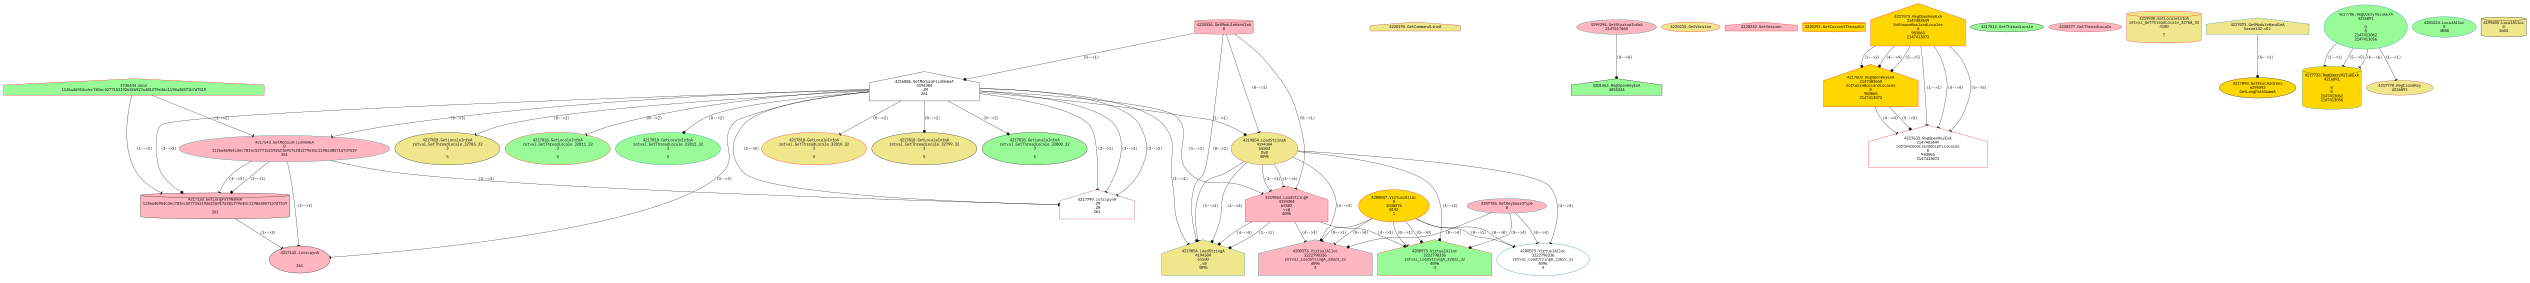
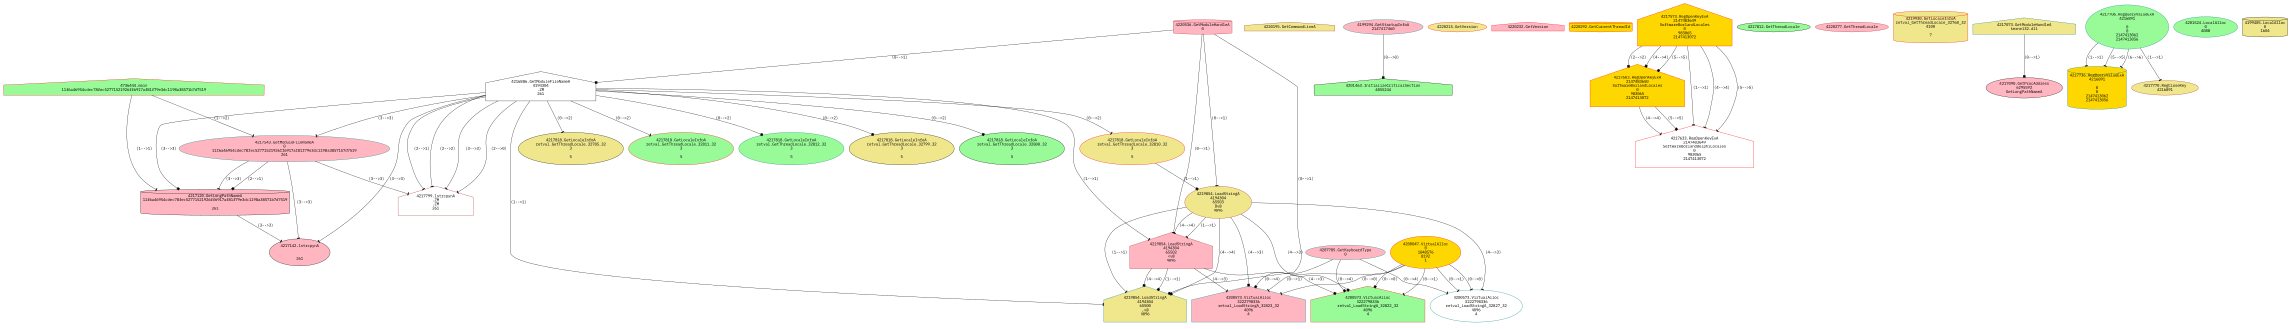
node "4201463.RegOpenKeyExA 4855244": label "4201463.RegOpenKeyExA 4855244" -> "4201463.InitializeCriticalSection 4855244"
node "4217090.GetProcAddress 6295592 GetLongPathNameA": fillcolor gold -> lightpink
edge "4216886.GetModuleFileNameA 4194304 .ZM 261" -> "4219854.LoadStringA 4194304 65503 Dv@ 4096": now "4217818.GetLocaleInfoA retval_GetThreadLocale_32810_32 3 5" -> "4219854.LoadStringA 4194304 65503 Dv@ 4096"
